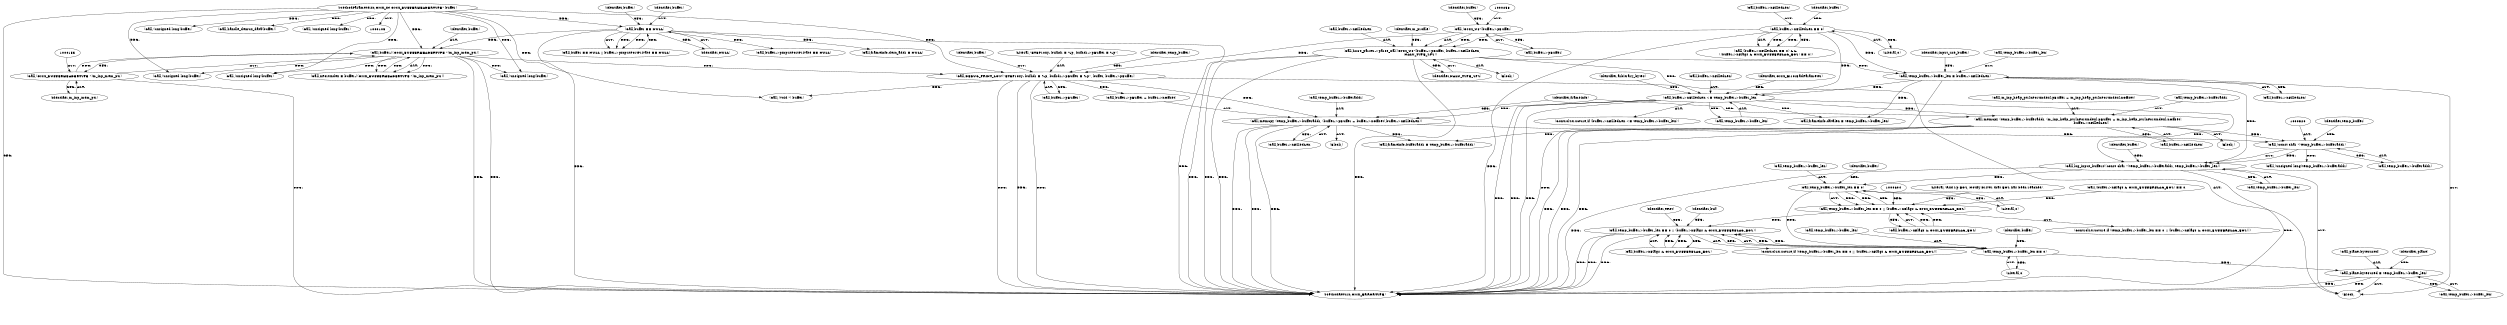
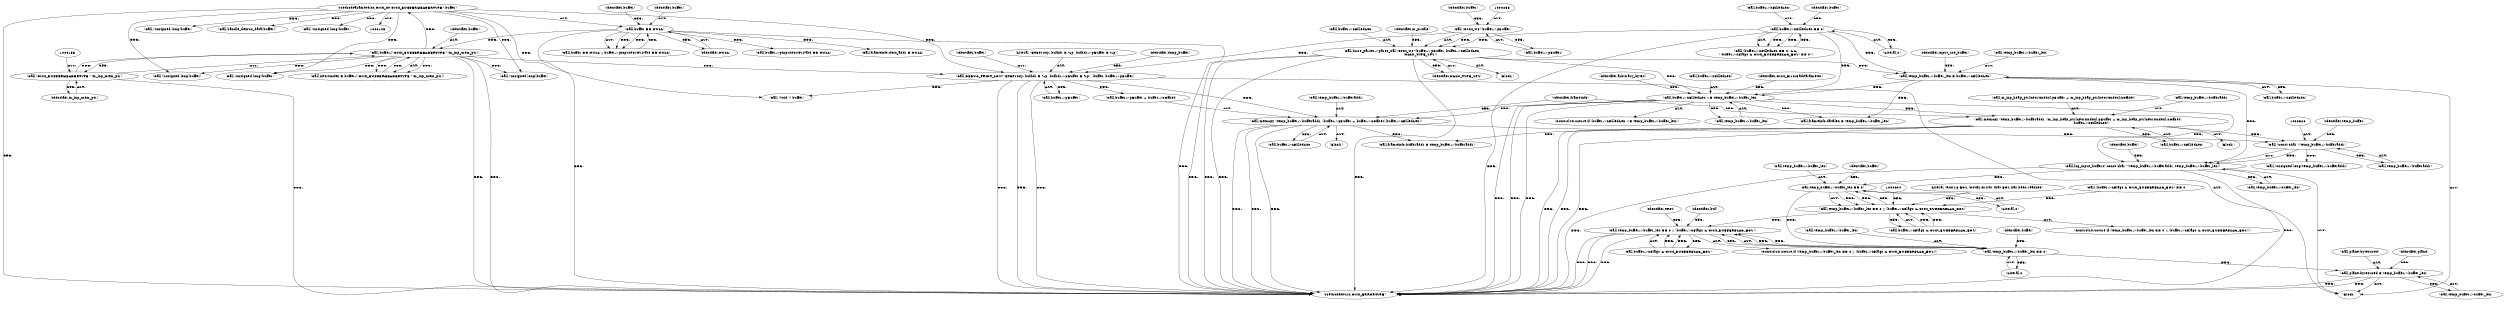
edge "(MethodParameterIn,OMX_IN OMX_BUFFERHEADERTYPE* buffer)" -> "(Call,buffer == NULL)": label "DDG: " -> "AST: "
edge "(MethodParameterIn,OMX_IN OMX_BUFFERHEADERTYPE* buffer)" -> "(Call,buffer-((OMX_BUFFERHEADERTYPE *)m_inp_mem_ptr))": reversed
edge "(Call,temp_buffer->buffer_len = buffer->nFilledLen)" -> "(MethodReturn,OMX_ERRORTYPE)": removed, label "DDG:"
